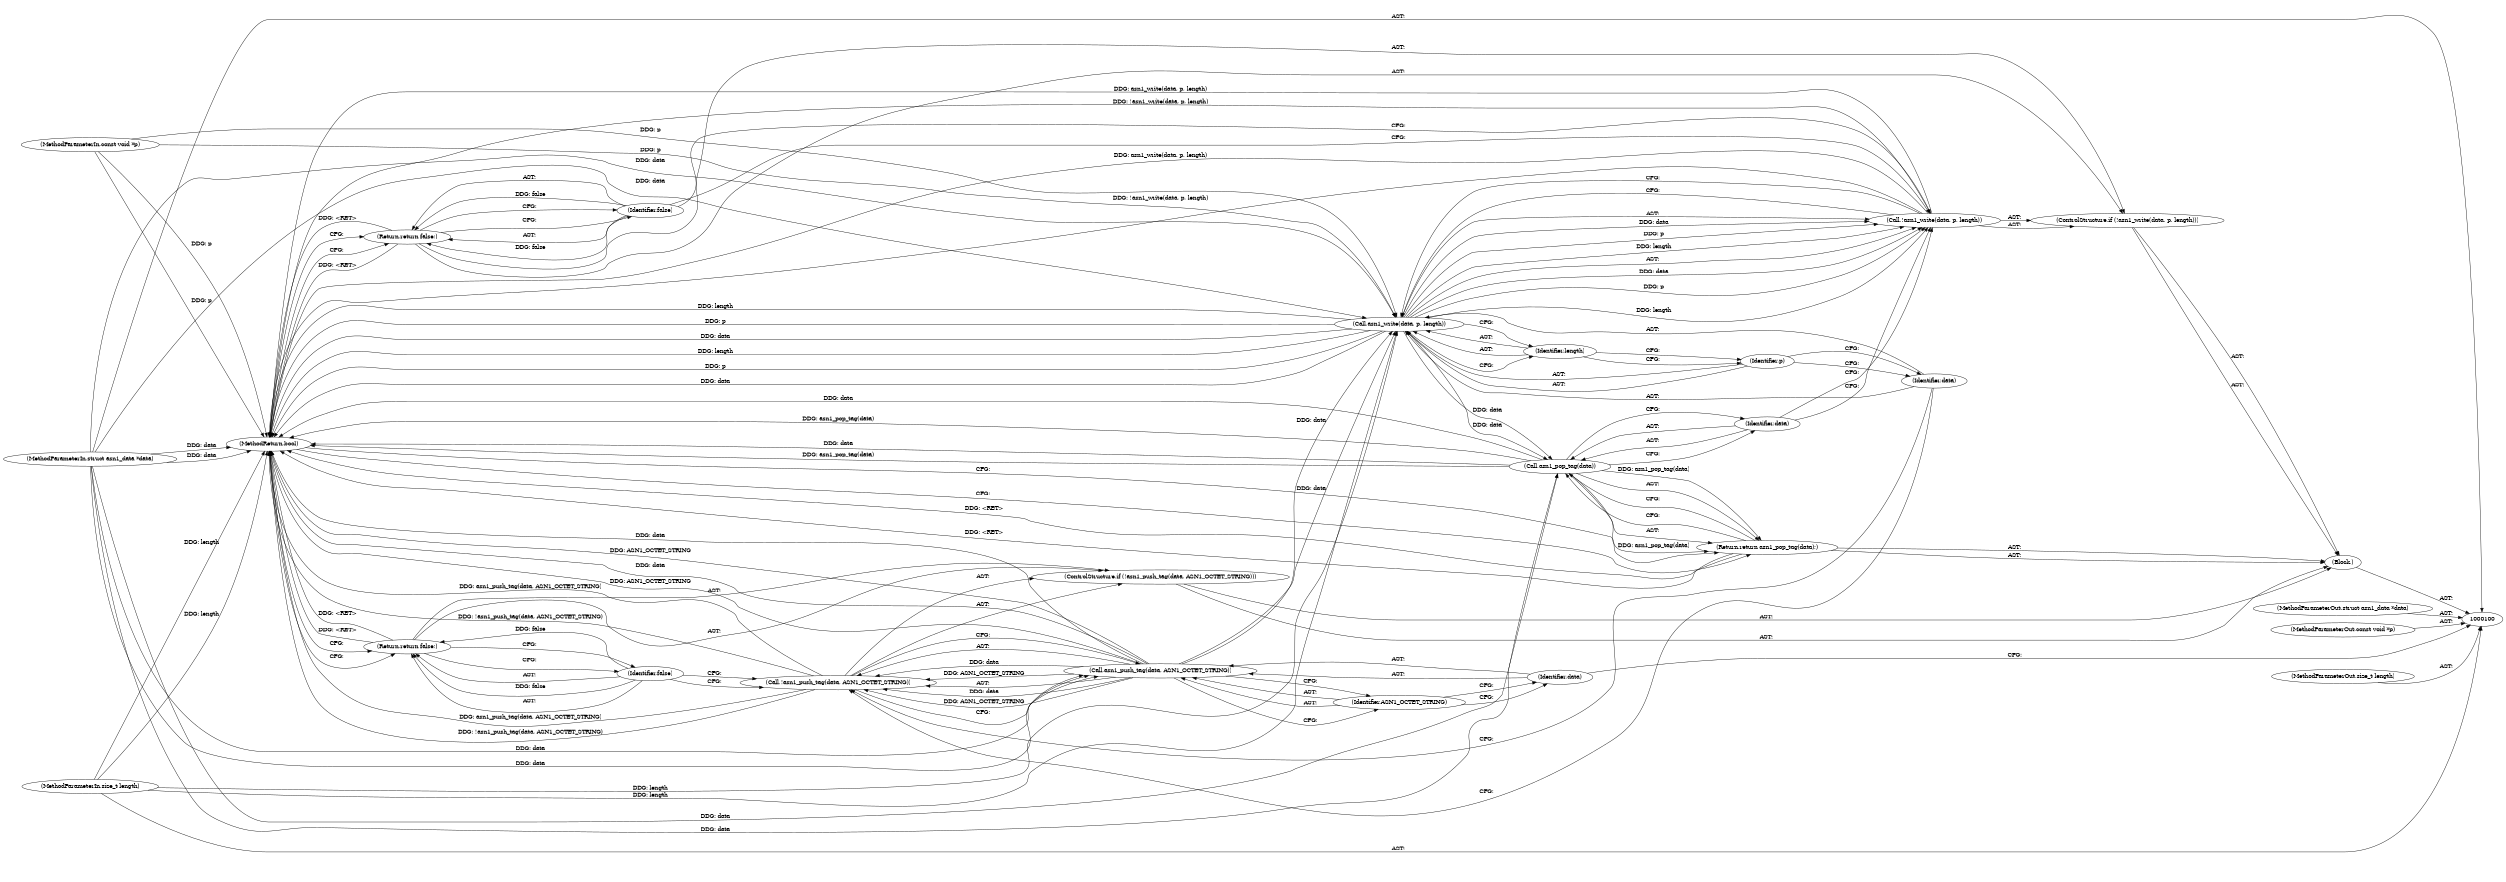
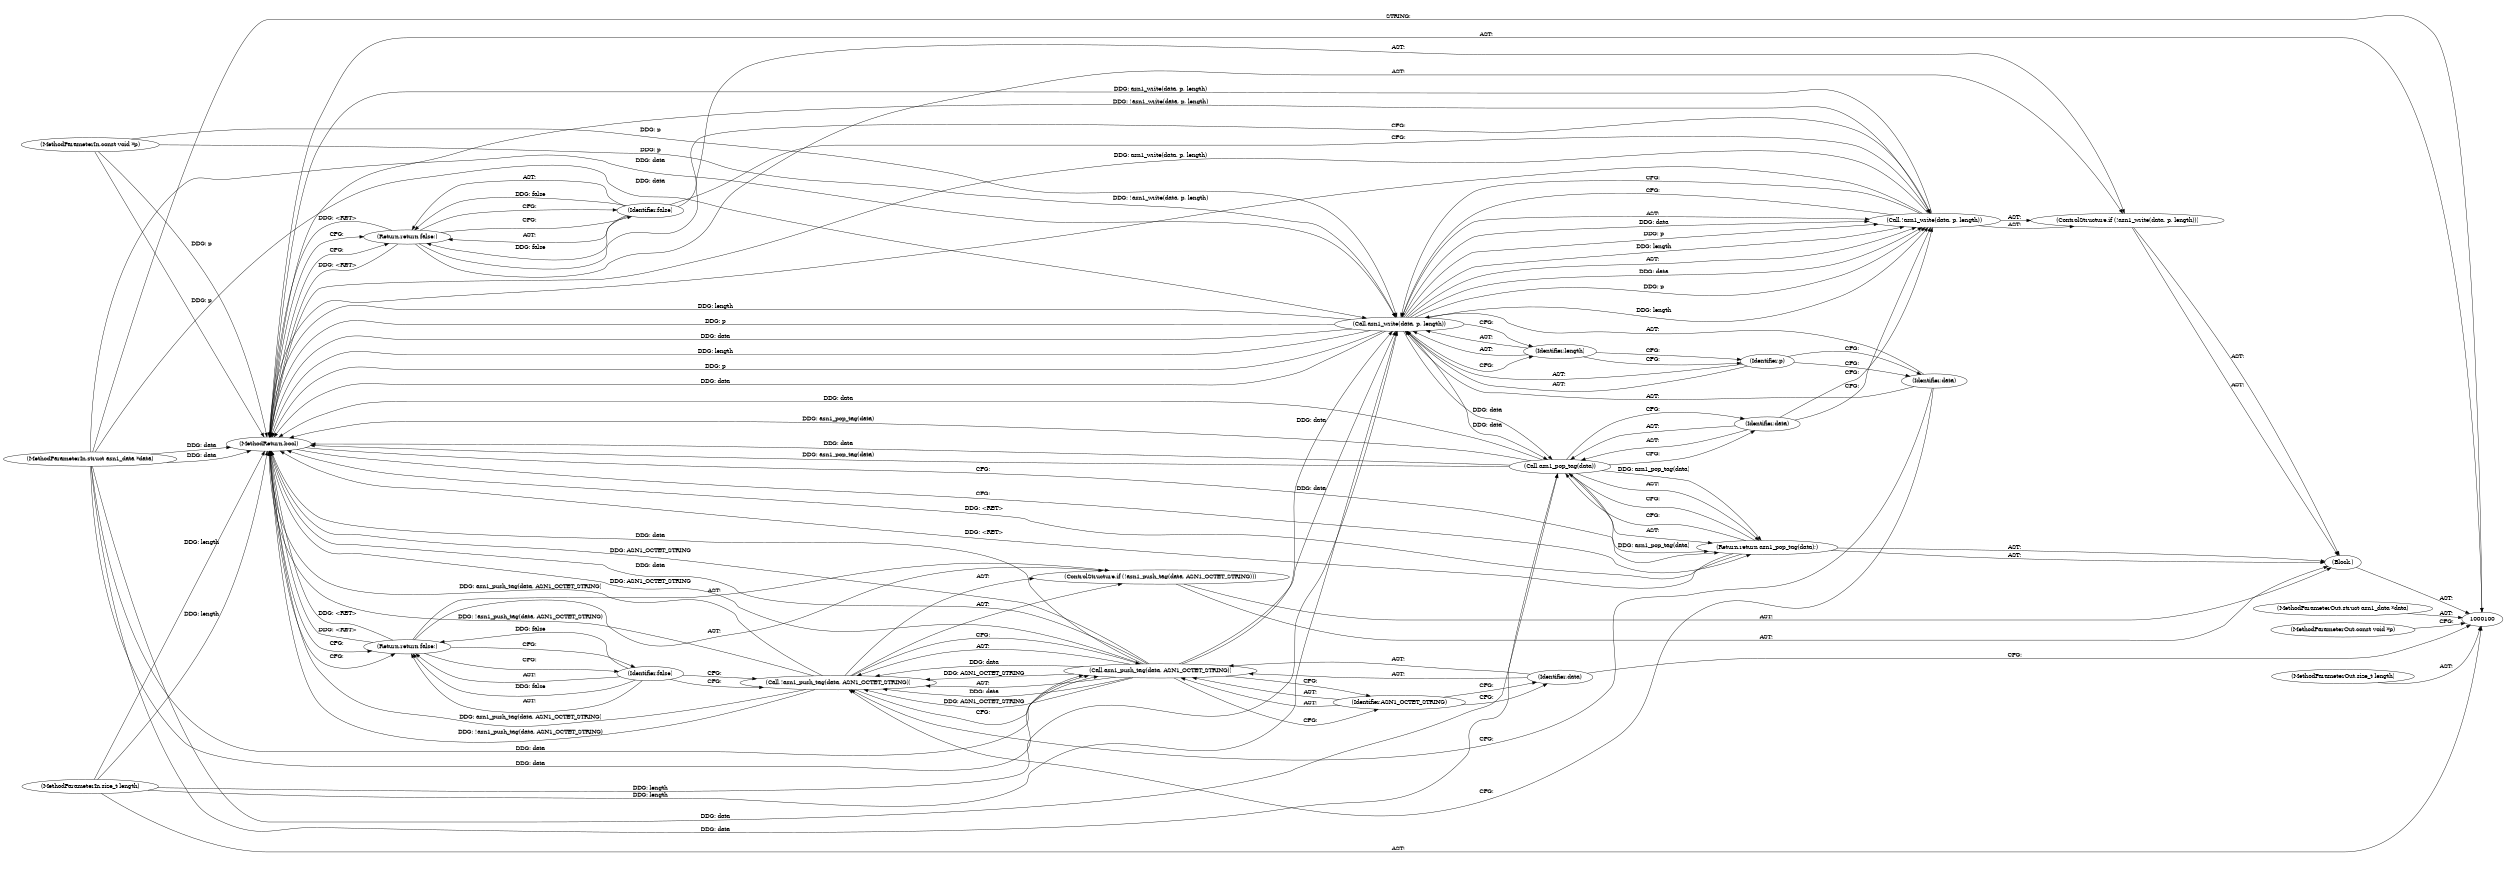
edge "(MethodParameterIn,struct asn1_data *data)" -> "1000100": label "AST: " -> "STRING: "
edge "(MethodReturn,bool)" -> "1000100": added, label "AST:"
edge "(MethodParameterOut,const void *p)" -> "1000100": label "AST: " -> "CFG: "
